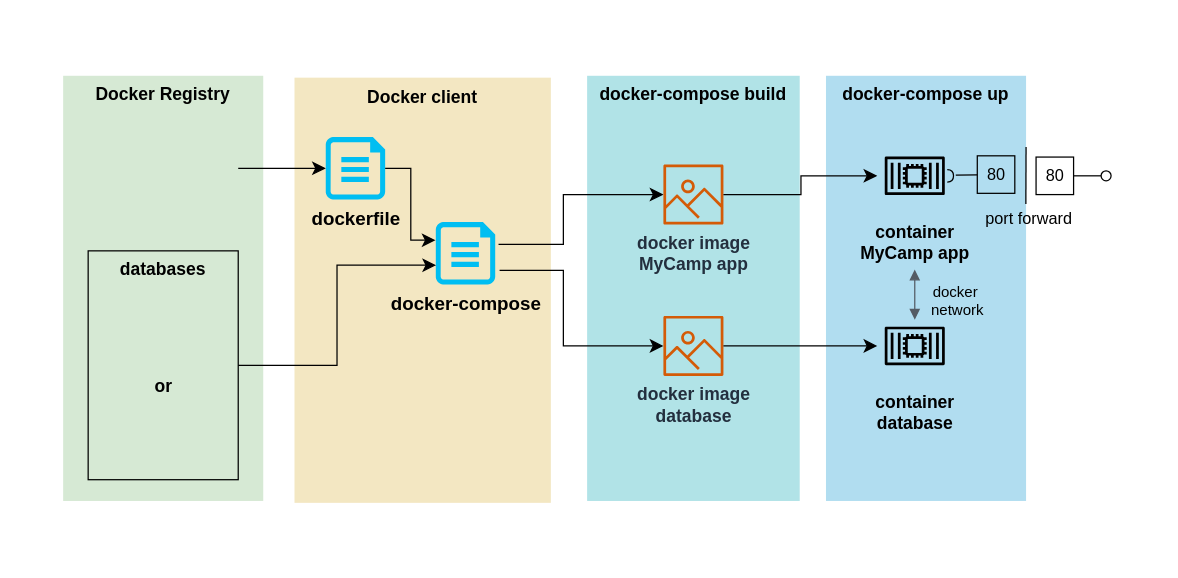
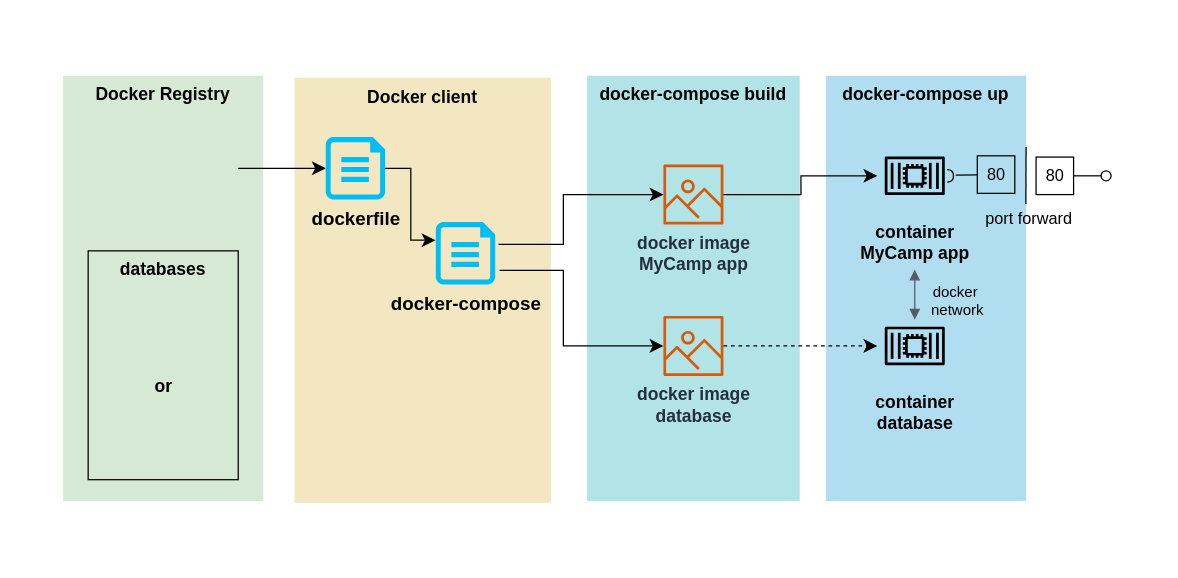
edge "databases" -> "docker-compose": removed
edge "docker image database" -> "container database": style solid -> dashed
